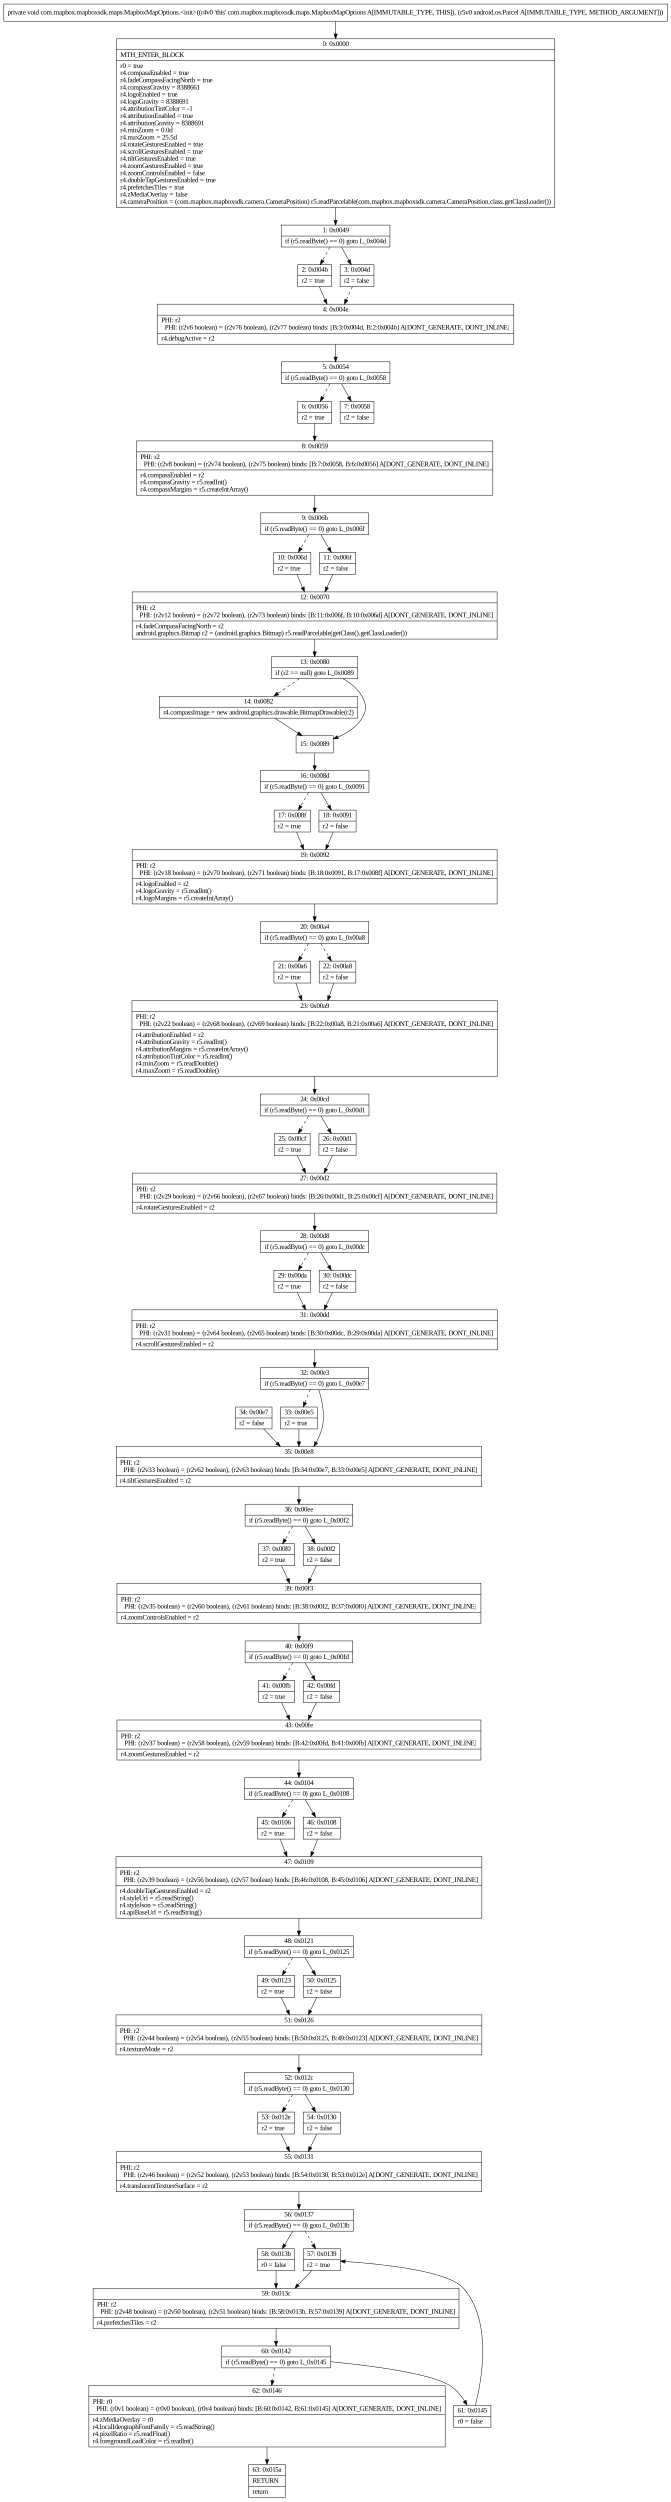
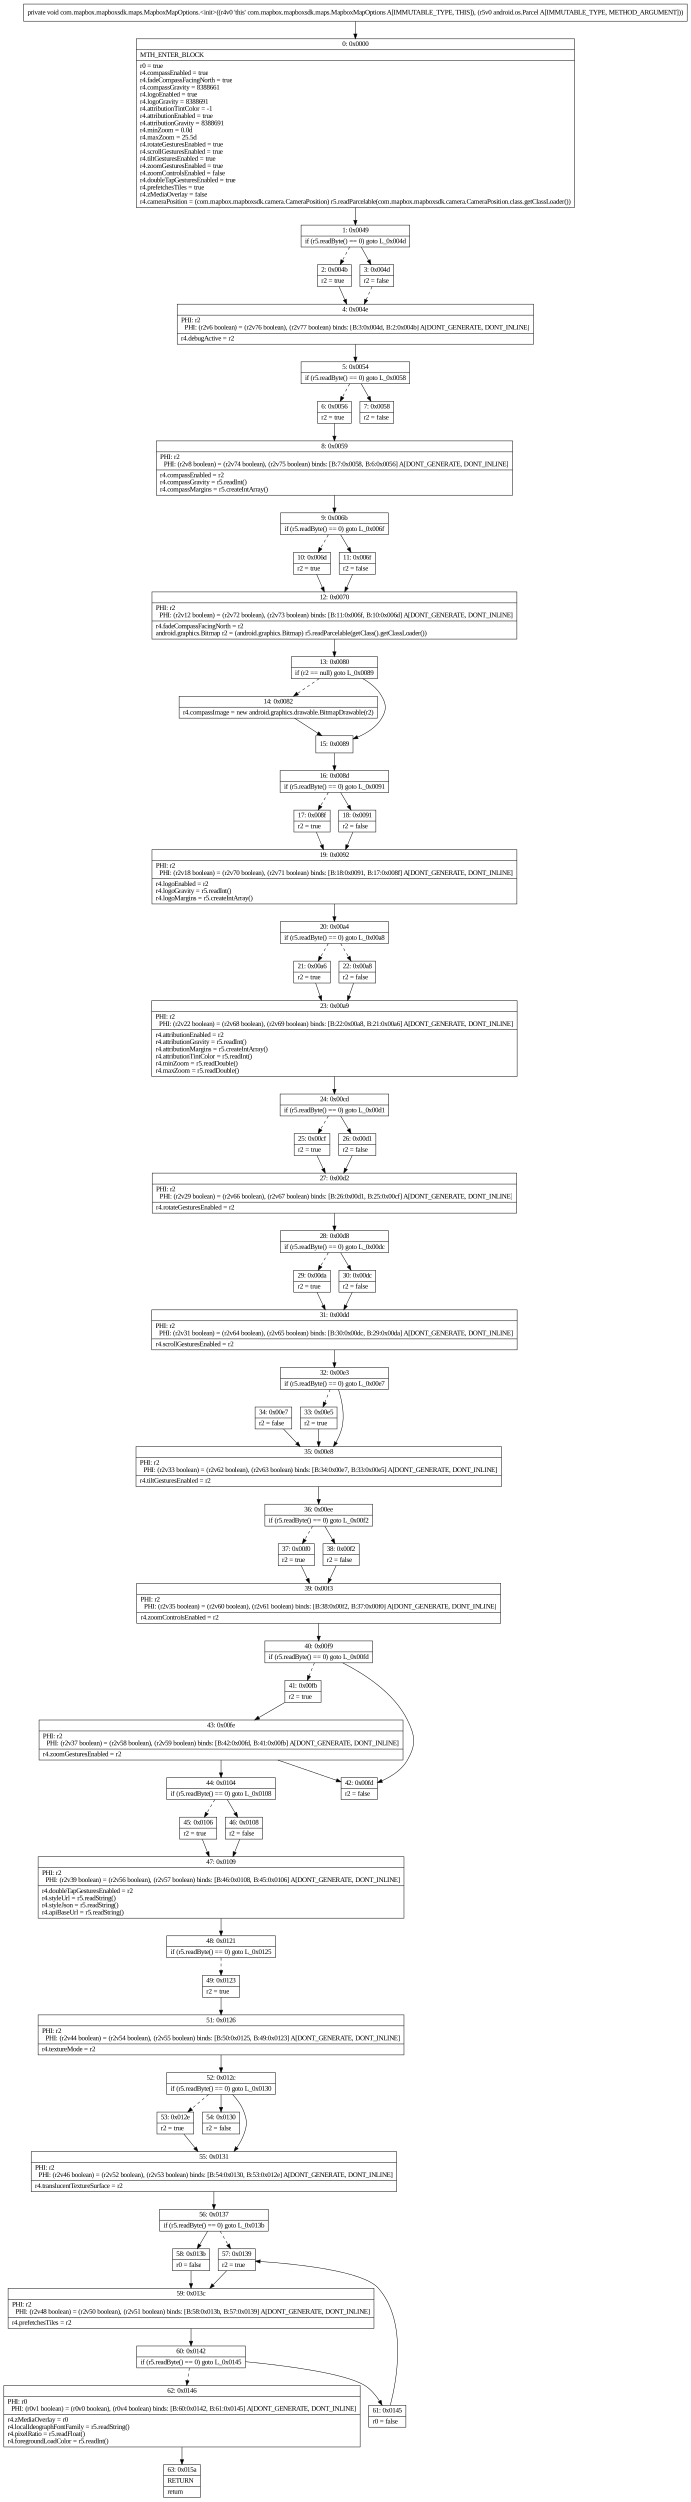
edge "42: 0x00fd" -> "43: 0x00fe": reversed
node "50: 0x0125": removed
edge "54: 0x0130" -> "55: 0x0131": now "52: 0x012c" -> "55: 0x0131"
